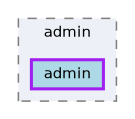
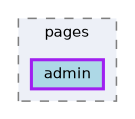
cluster "admin": label "admin" -> "pages"
